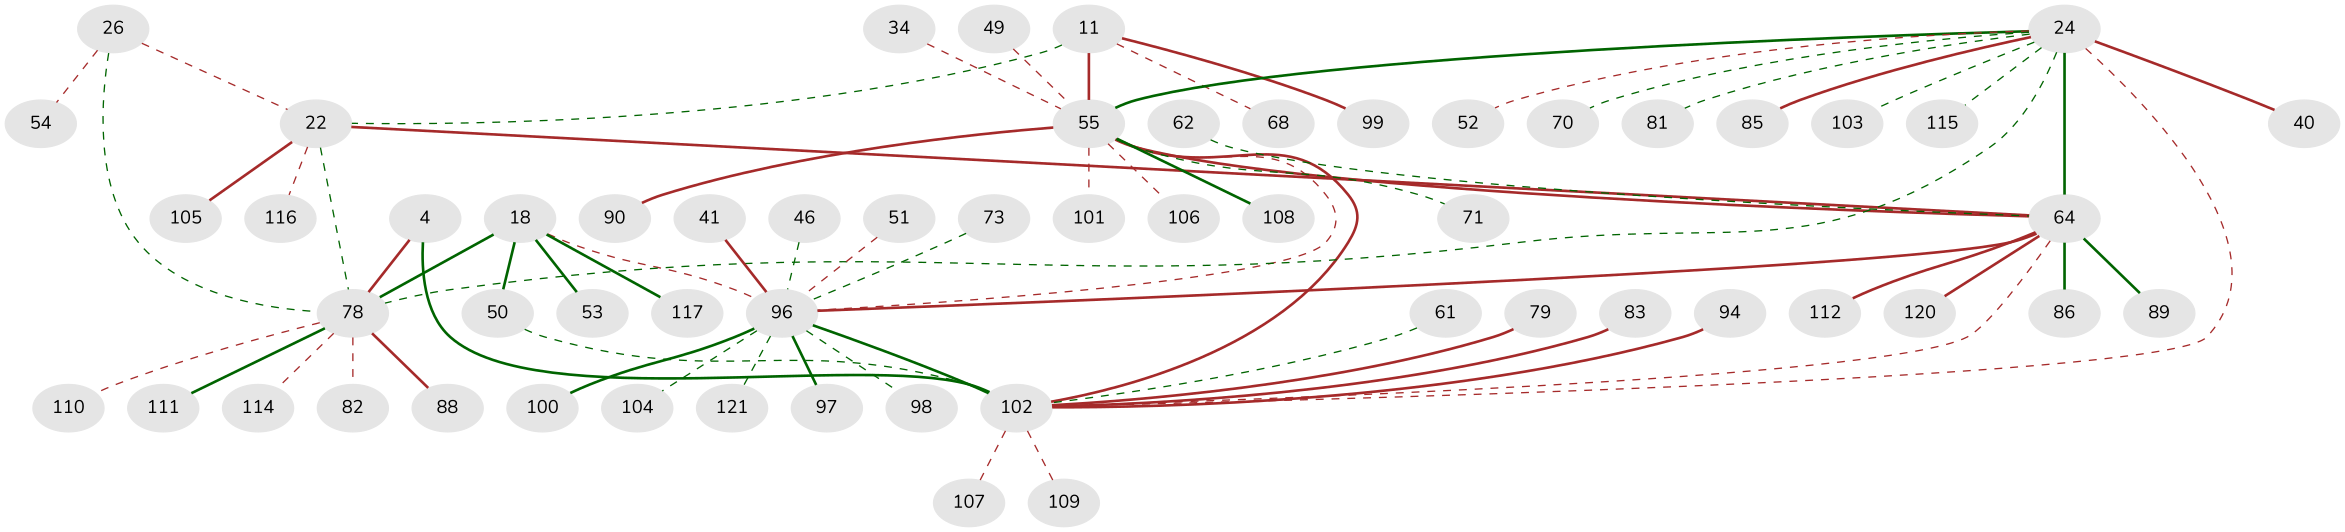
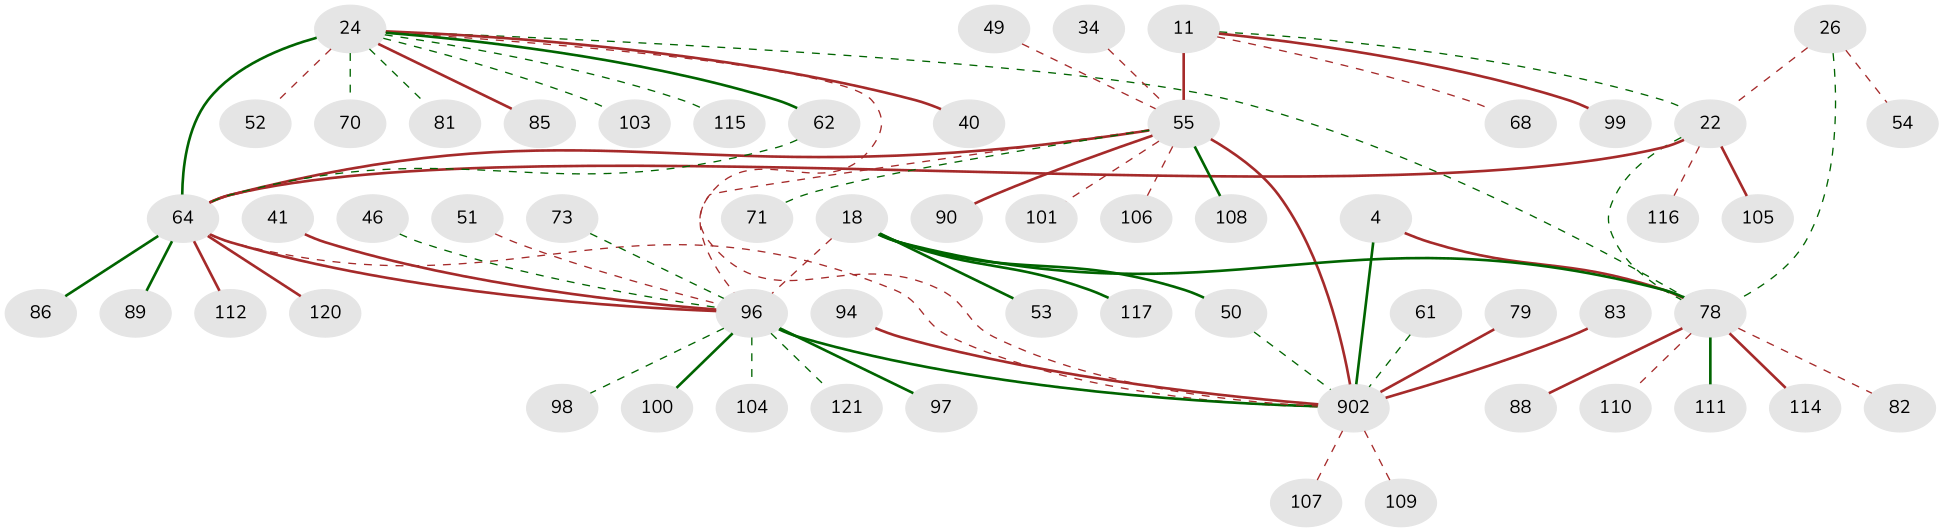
edge "24" -- "55": now "24" -- "62"
edge "78" -- "114": style dashed -> bold
node "102": label "102" -> "902"
